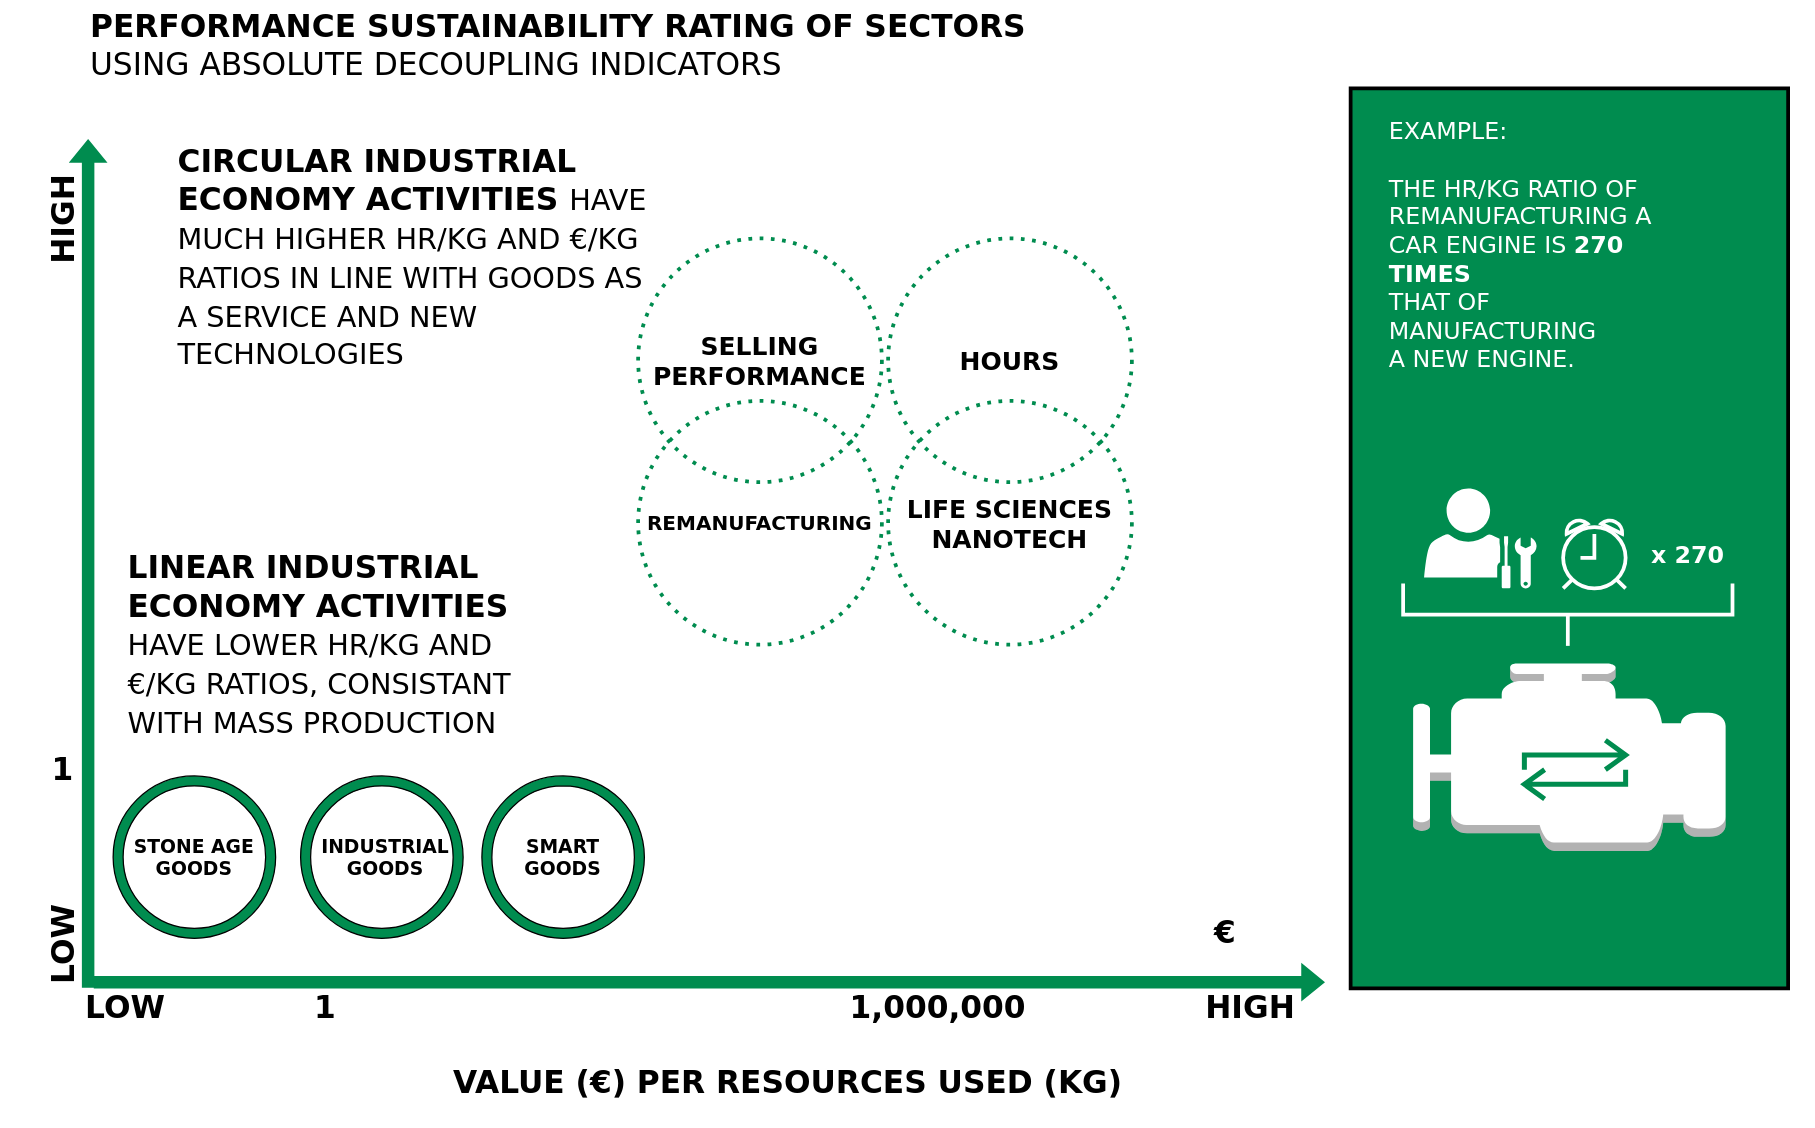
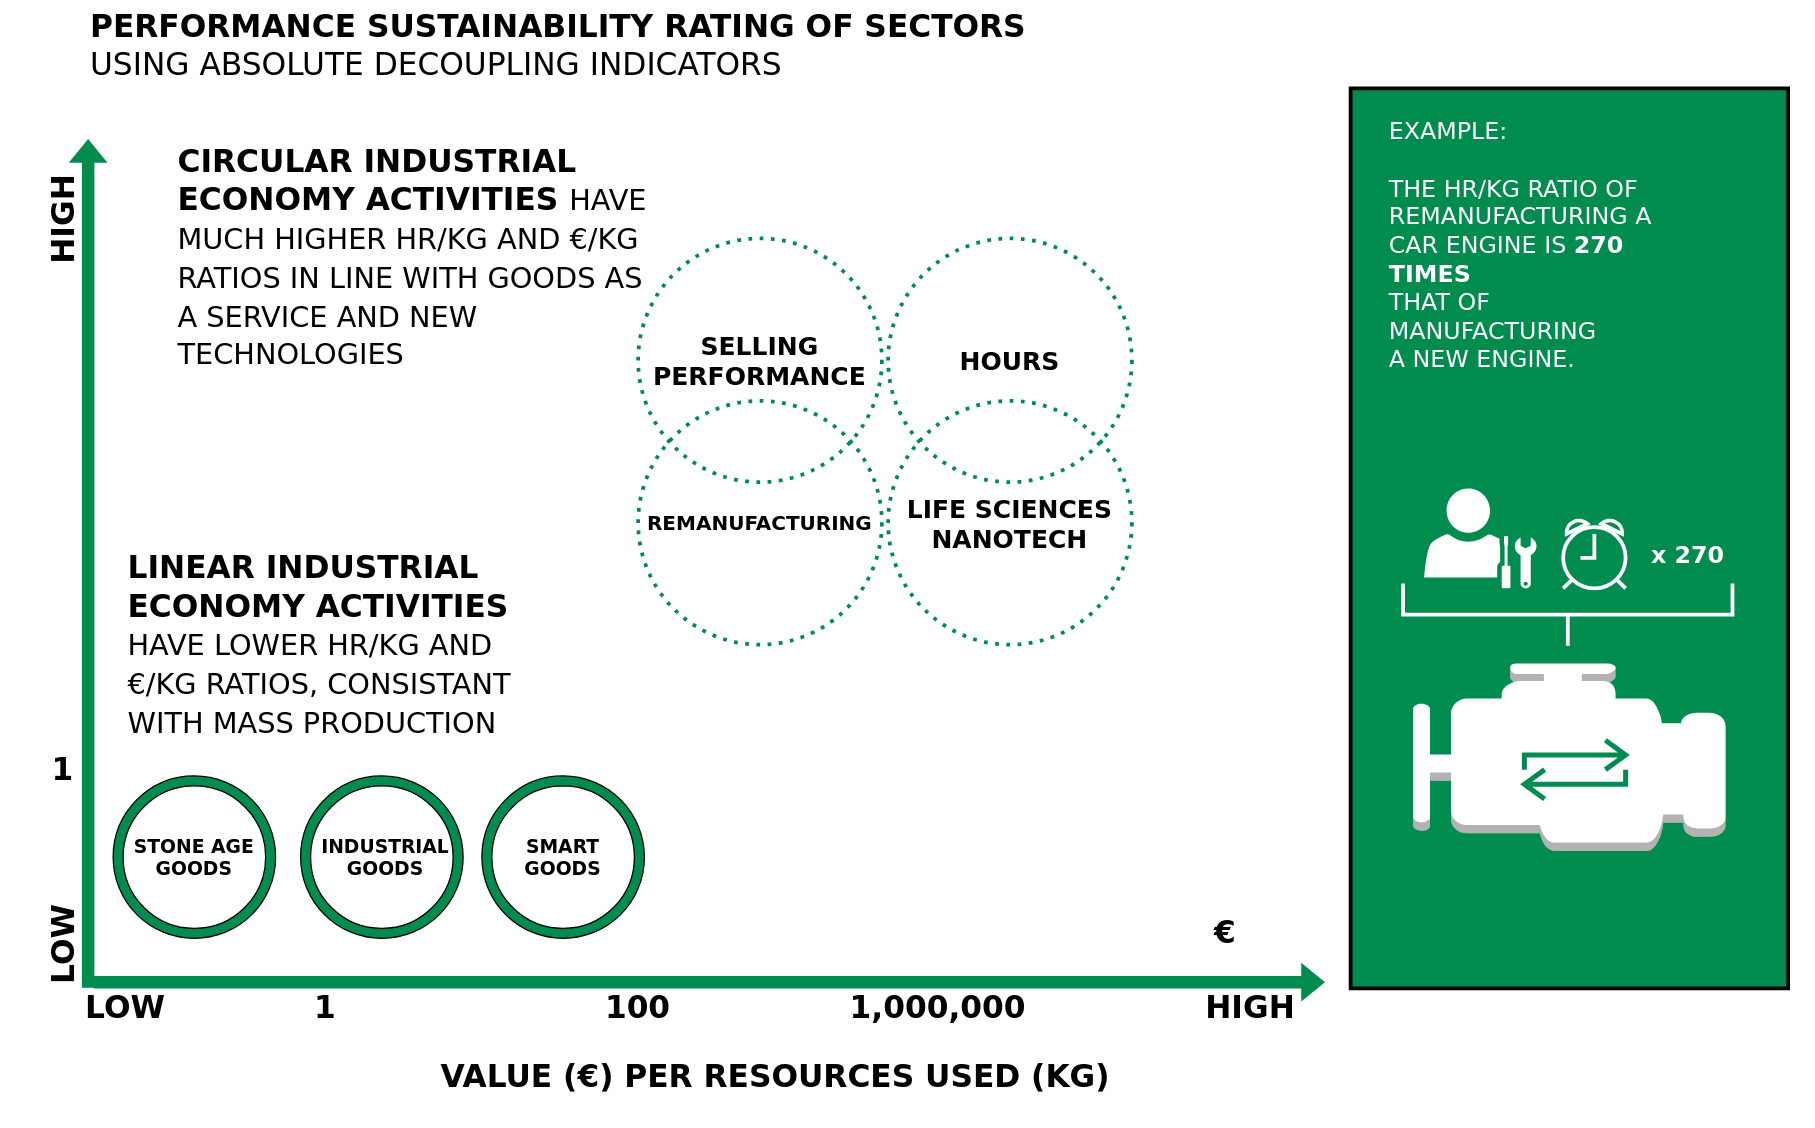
node "100": added
node "VALUE (€) PER RESOURCES USED (KG)": moved (788, 1082) -> (776, 1076)
